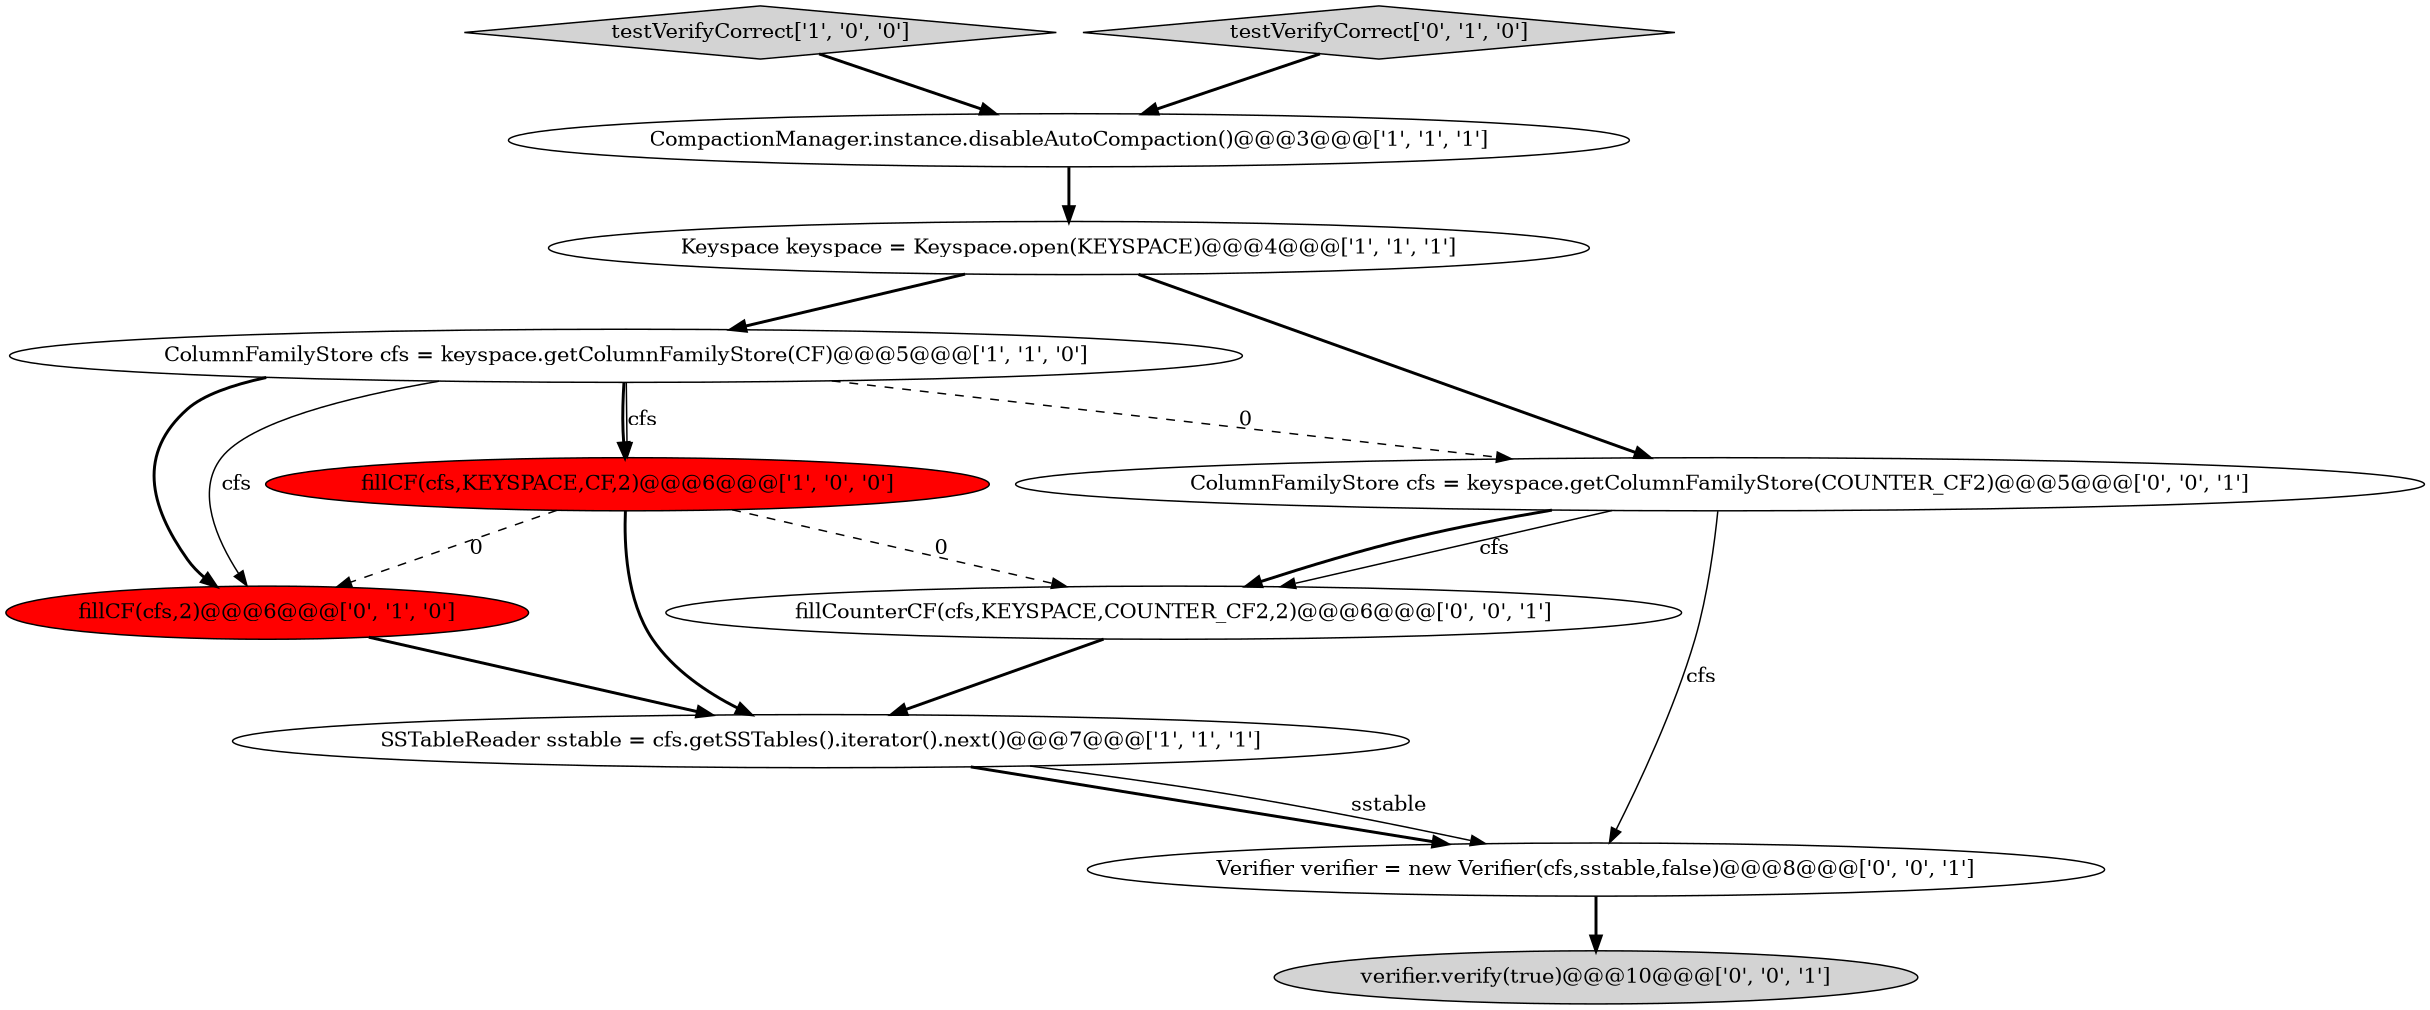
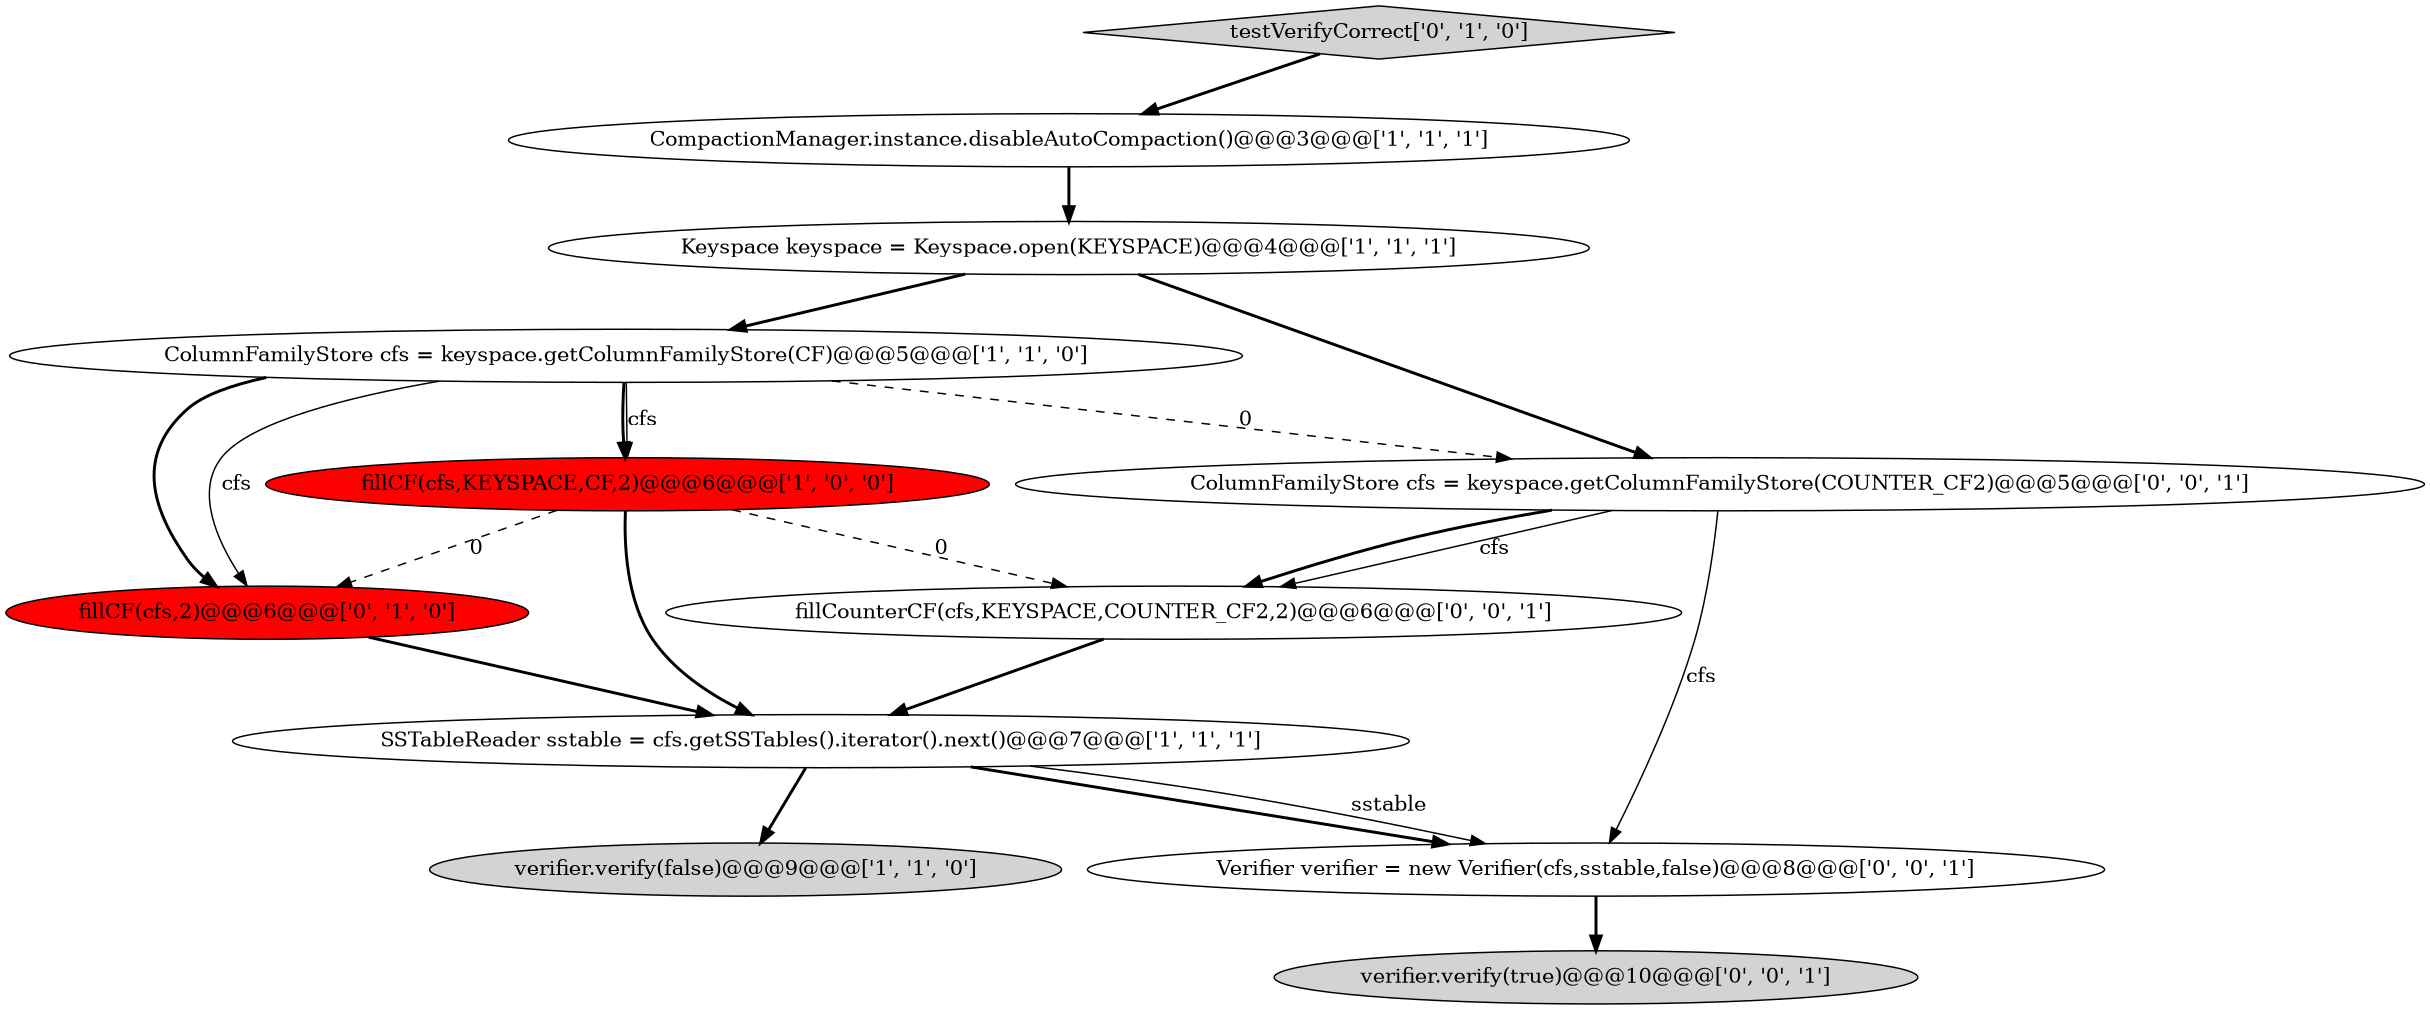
node "testVerifyCorrect['1', '0', '0']": removed
node "verifier.verify(false)@@@9@@@['1', '1', '0']": added
